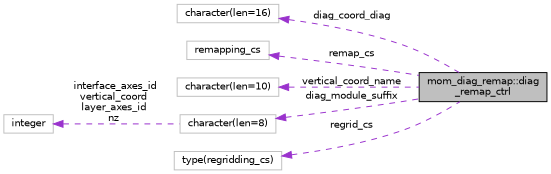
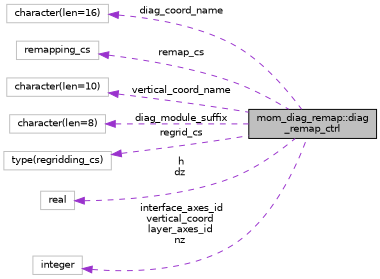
edge "mom_diag_remap::diag _remap_ctrl" -> "character(len=16)": label " diag_coord_diag" -> " diag_coord_name"
edge "character(len=8)" -> "integer": now "mom_diag_remap::diag _remap_ctrl" -> "integer"
node "real": added
